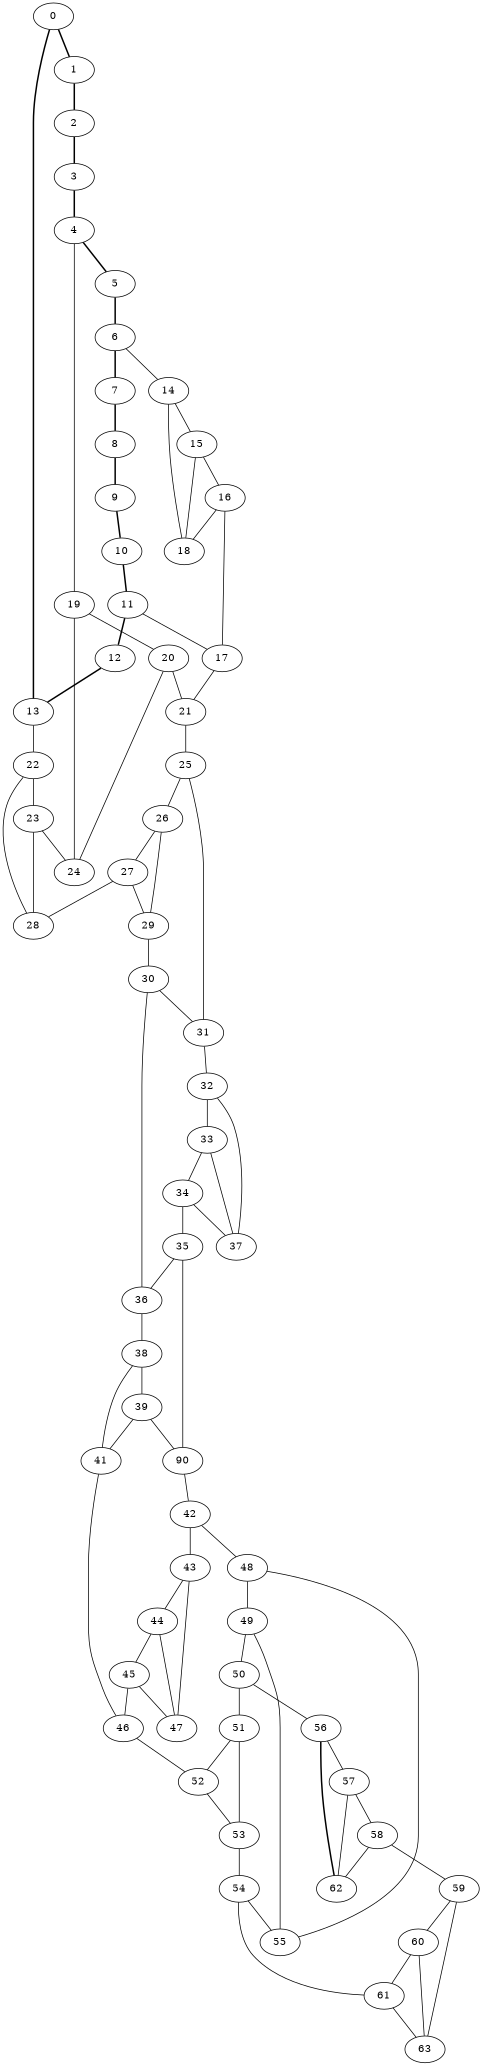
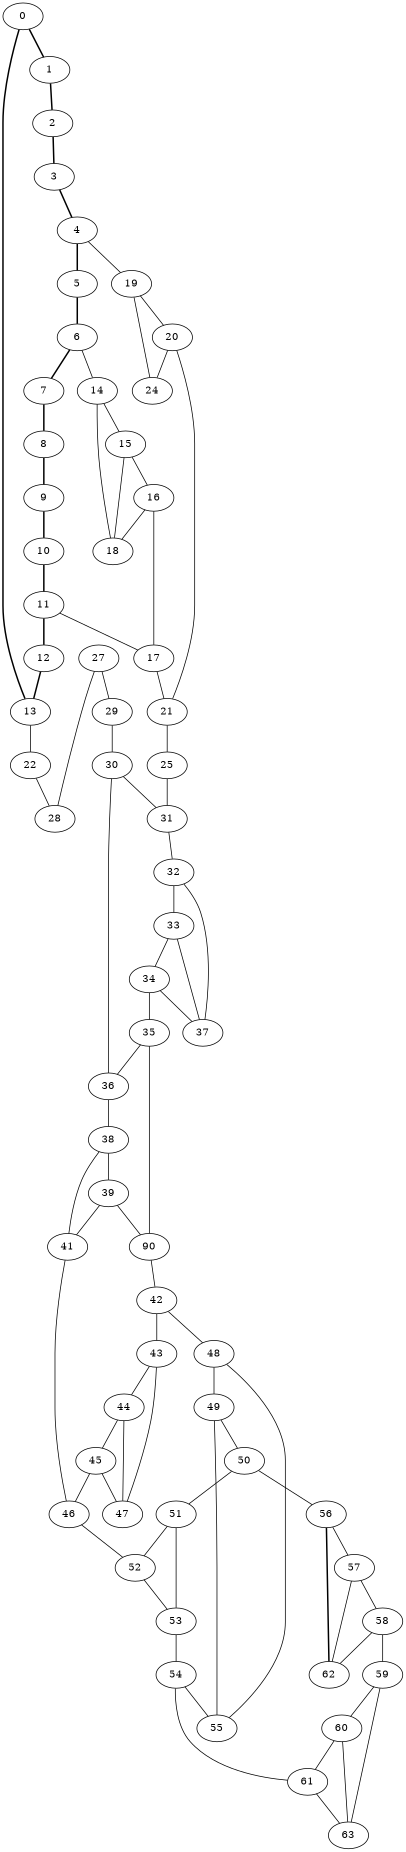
node "23": removed
node "26": removed
